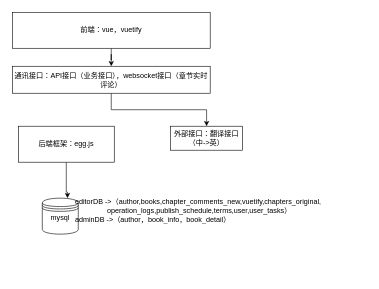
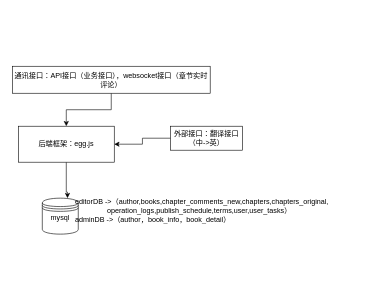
node "前端：vue，vuetify": removed
edge "前端：vue，vuetify" -> "通讯接口：API接口（业务接口），websocket接口（章节实时评论）": removed
edge "通讯接口：API接口（业务接口），websocket接口（章节实时评论）" -> "外部接口：翻译接口（中->英）": now "通讯接口：API接口（业务接口），websocket接口（章节实时评论）" -> "后端框架：egg.js"
edge "外部接口：翻译接口（中->英）" -> "后端框架：egg.js": added
node "editorDB ->（author,books,chapter_comments_new,vuetify,chapters_original, operation_logs,publish_schedule,terms,user,user_tasks） adminDB ->（author，book_info，book_detail）": label "editorDB ->（author,books,chapter_comments_new,vuetify,chapters_original, operation_logs,publish_schedule,terms,user,user_tasks） adminDB ->（author，book_info，book_detail）" -> "editorDB ->（author,books,chapter_comments_new,chapters,chapters_original, operation_logs,publish_schedule,terms,user,user_tasks） adminDB ->（author，book_info，book_detail）"
